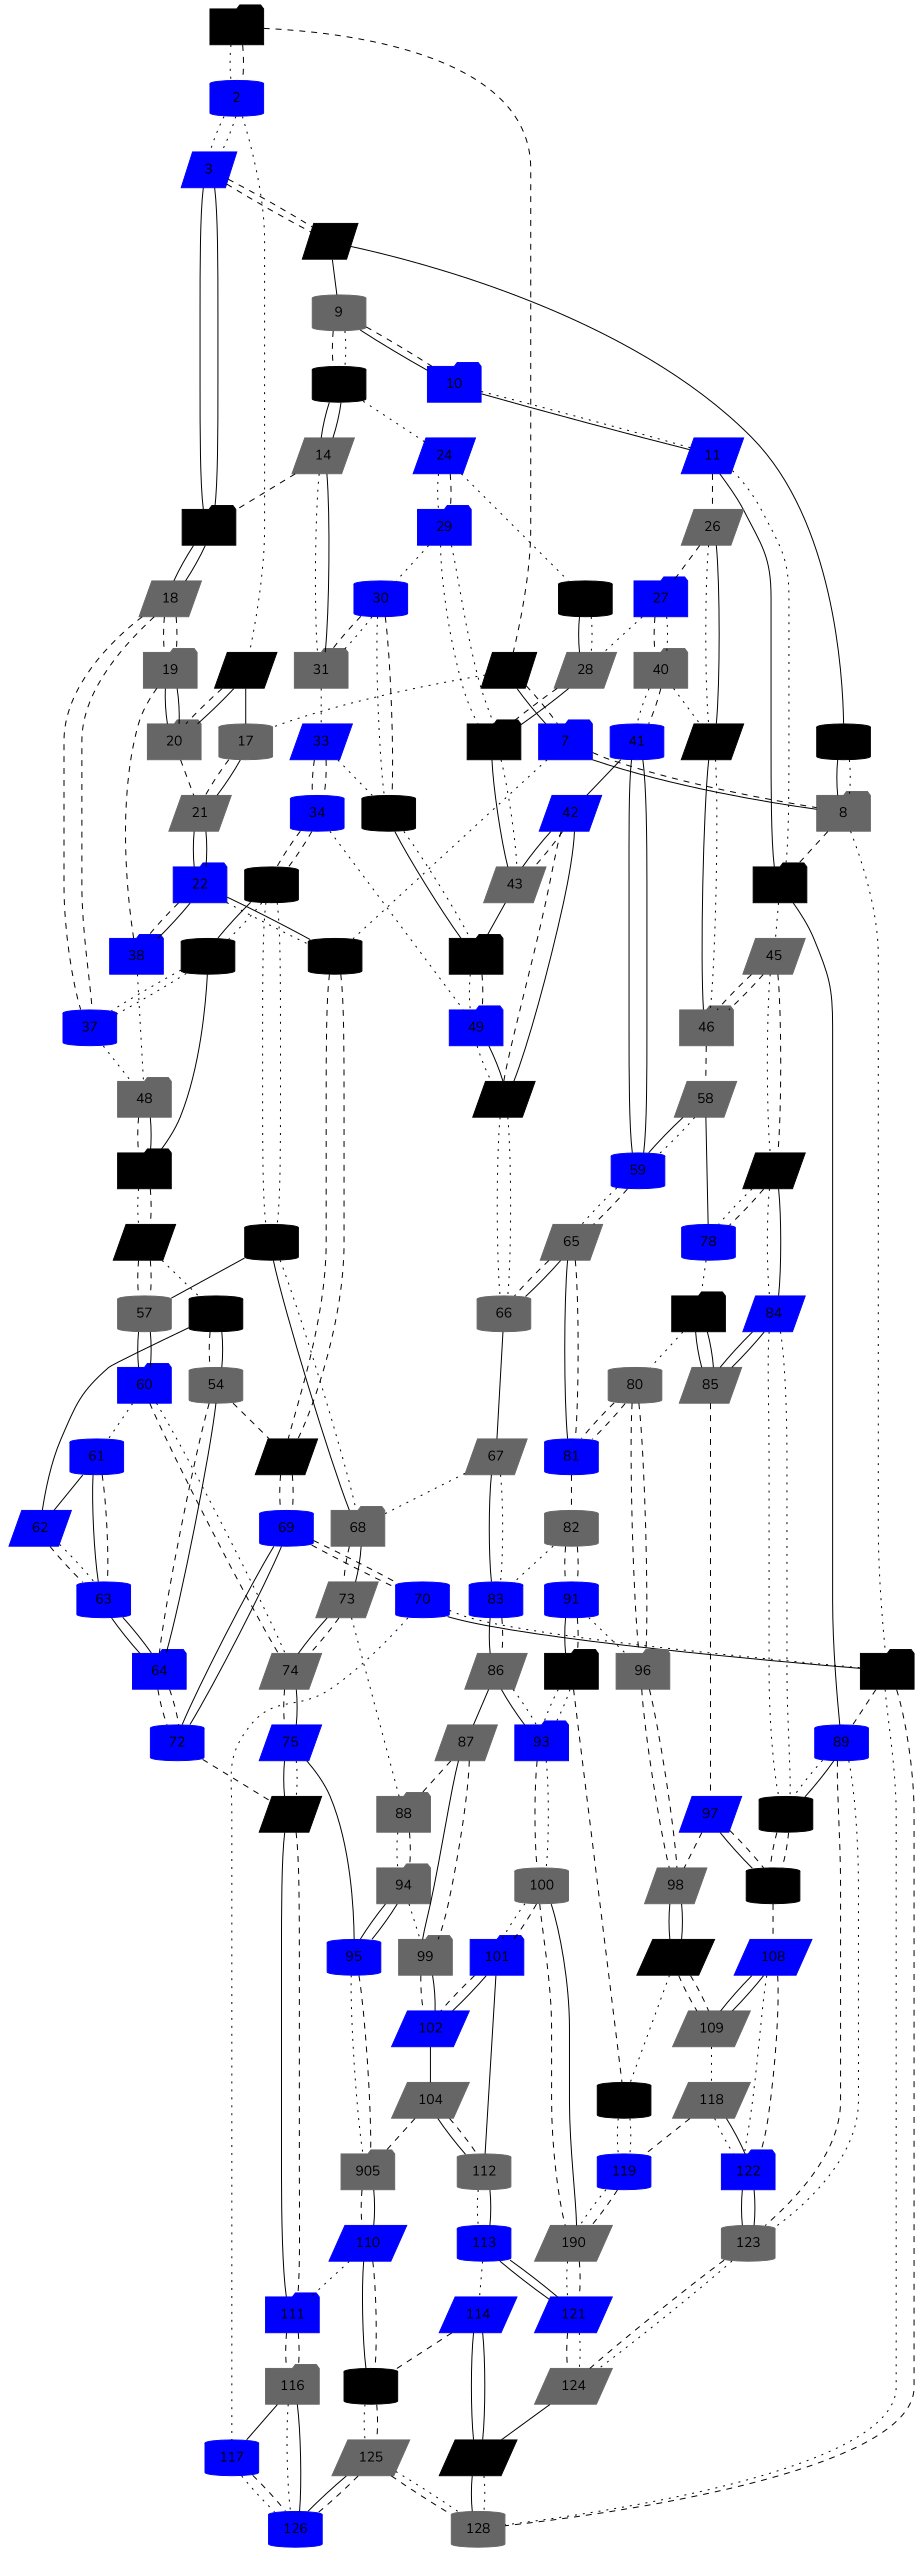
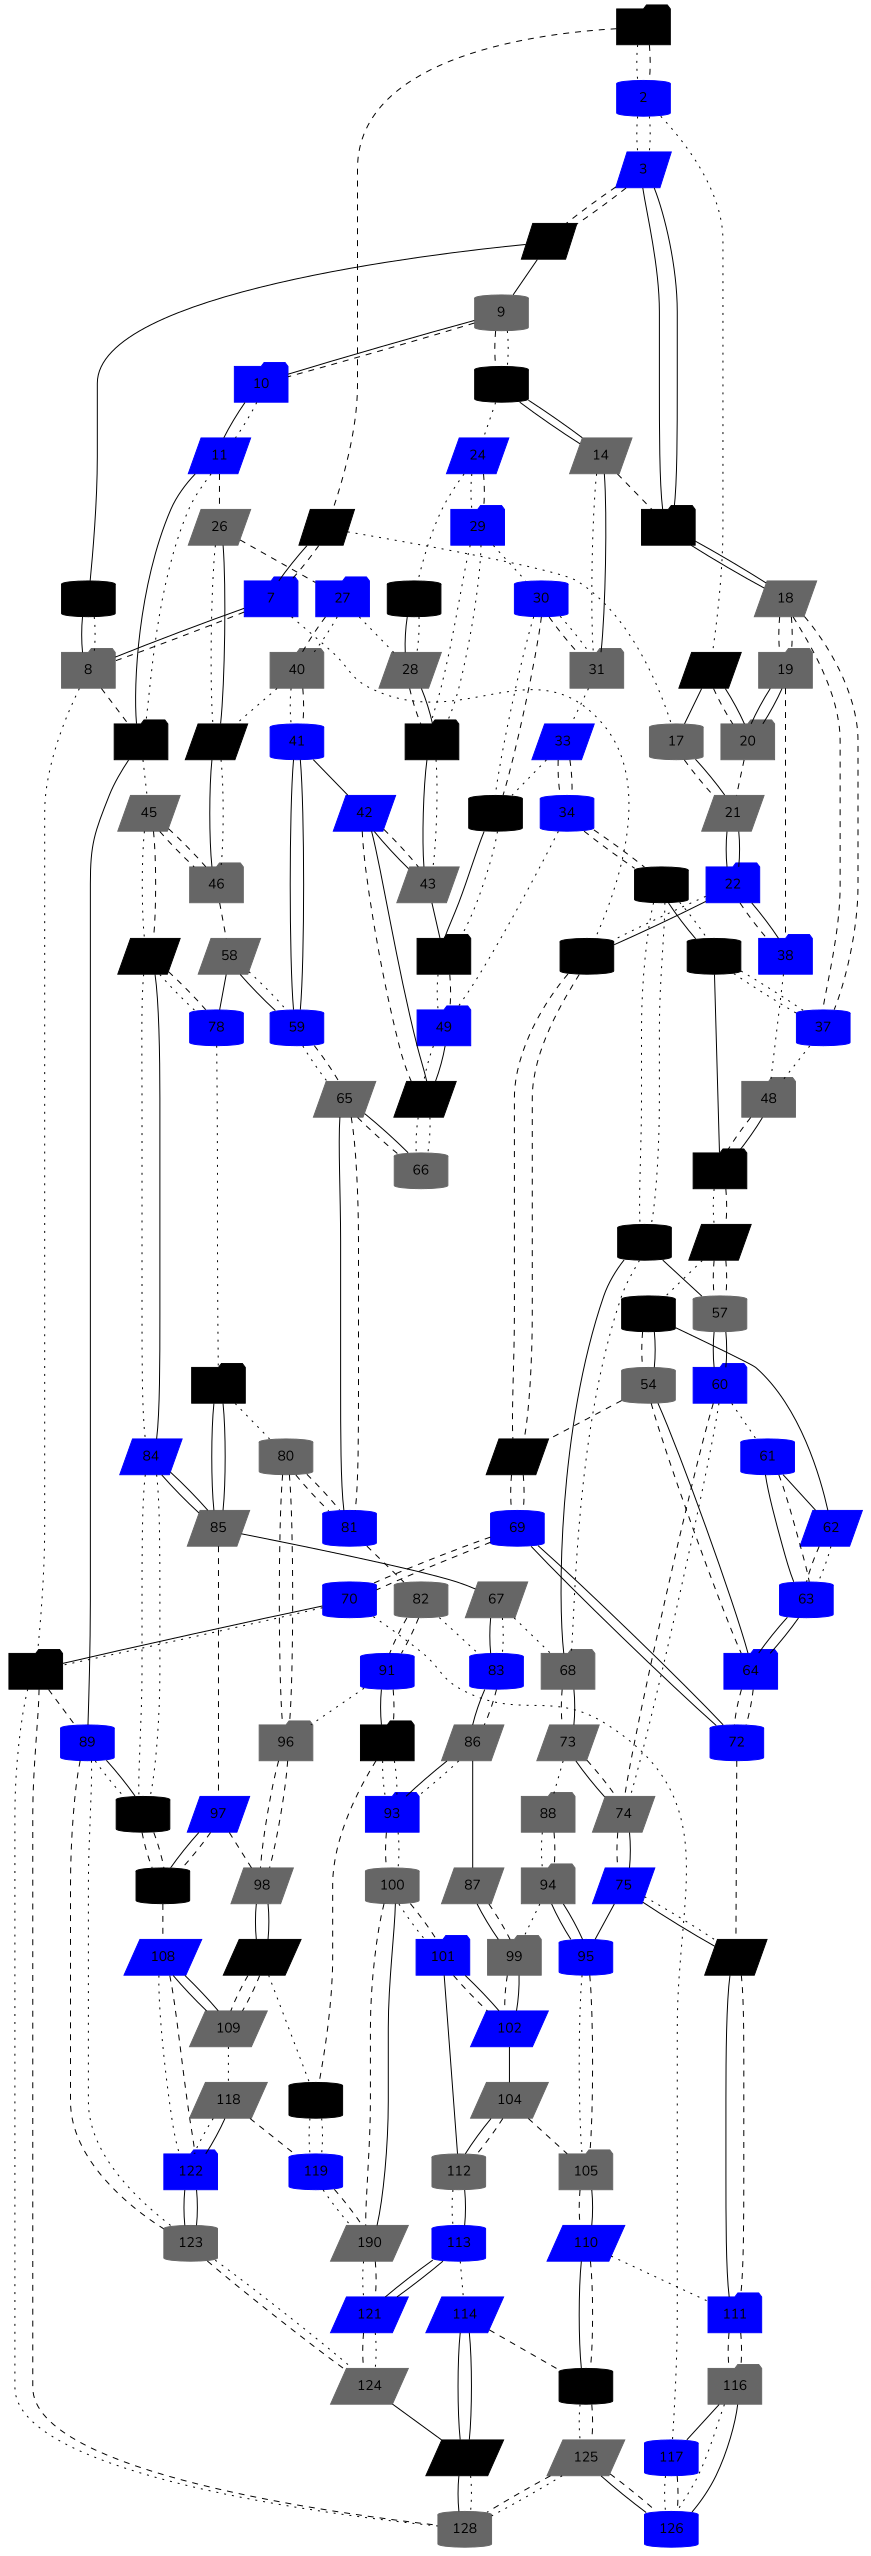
edge "66" -- "67": now "85" -- "67"
edge "87" -- "88": removed
node "905": label "905" -> "105"
